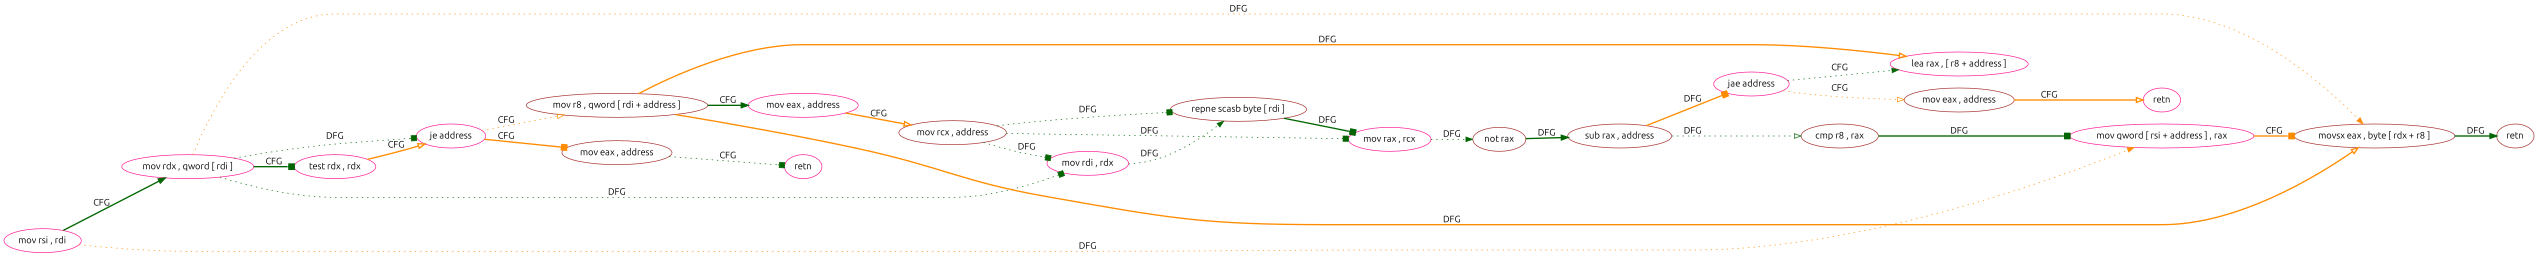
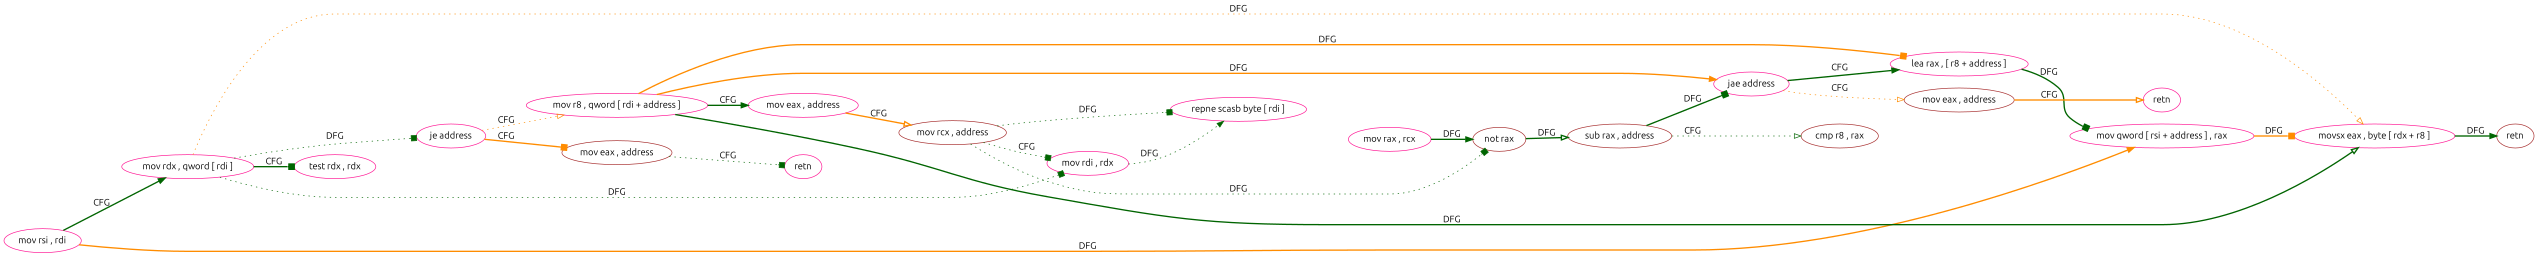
edge "mov rdx , qword [ rdi ]" -> "movsx eax , byte [ rdx + r8 ]": arrowhead normal -> onormal
edge "mov r8 , qword [ rdi + address ]" -> "lea rax , [ r8 + address ]": arrowhead onormal -> box
edge "mov r8 , qword [ rdi + address ]" -> "jae address": added, label "DFG"
edge "jae address" -> "lea rax , [ r8 + address ]": style dotted -> bold
node "mov r8 , qword [ rdi + address ]": color brown -> deeppink
node "repne scasb byte [ rdi ]": color brown -> deeppink
edge "sub rax , address" -> "jae address": color darkorange -> darkgreen
edge "repne scasb byte [ rdi ]" -> "mov rax , rcx": removed, label "DFG"
edge "sub rax , address" -> "cmp r8 , rax": label "DFG" -> "CFG"
edge "mov qword [ rsi + address ] , rax" -> "movsx eax , byte [ rdx + r8 ]": label "CFG" -> "DFG"
edge "mov rcx , address" -> "mov rax , rcx": now "mov rcx , address" -> "not rax"
edge "cmp r8 , rax" -> "mov qword [ rsi + address ] , rax": now "lea rax , [ r8 + address ]" -> "mov qword [ rsi + address ] , rax"
node "movsx eax , byte [ rdx + r8 ]": color brown -> deeppink
edge "not rax" -> "sub rax , address": arrowhead normal -> onormal
edge "mov rax , rcx" -> "not rax": style dotted -> bold
edge "mov rcx , address" -> "mov rdi , rdx": label "DFG" -> "CFG"
edge "test rdx , rdx" -> "je address": removed, label "CFG"
edge "mov r8 , qword [ rdi + address ]" -> "movsx eax , byte [ rdx + r8 ]": color darkorange -> darkgreen
edge "mov rsi , rdi" -> "mov qword [ rsi + address ] , rax": style dotted -> bold
